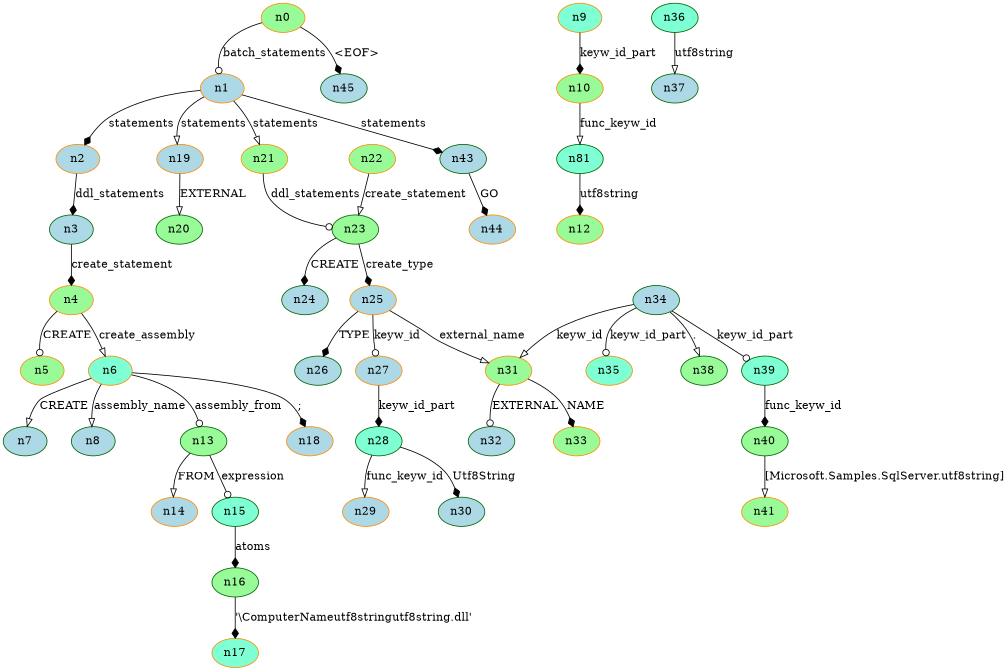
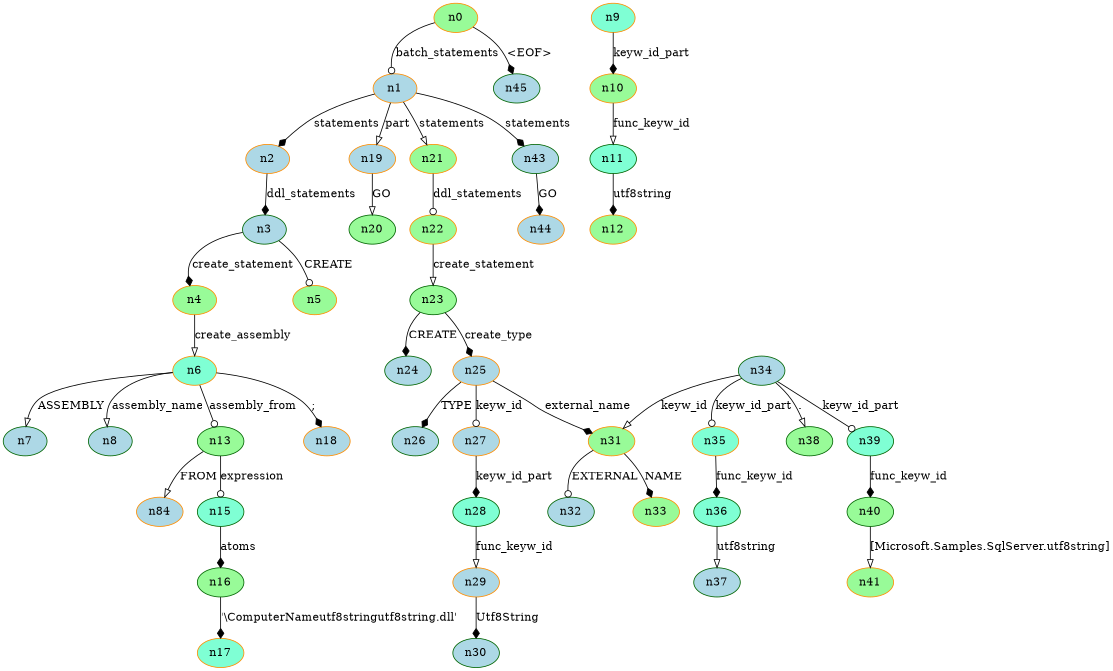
edge "n1" -> "n19": label "statements" -> "part"
node "n81": label "n81" -> "n11"
edge "n19" -> "n20": label "EXTERNAL" -> "GO"
edge "n21" -> "n23": now "n21" -> "n22"
edge "n4" -> "n5": now "n3" -> "n5"
edge "n25" -> "n31": arrowhead onormal -> diamond
edge "n6" -> "n7": label "CREATE" -> "ASSEMBLY"
edge "n28" -> "n30": now "n29" -> "n30"
edge "n35" -> "n36": added, label "func_keyw_id"
node "n14": label "n14" -> "n84"
